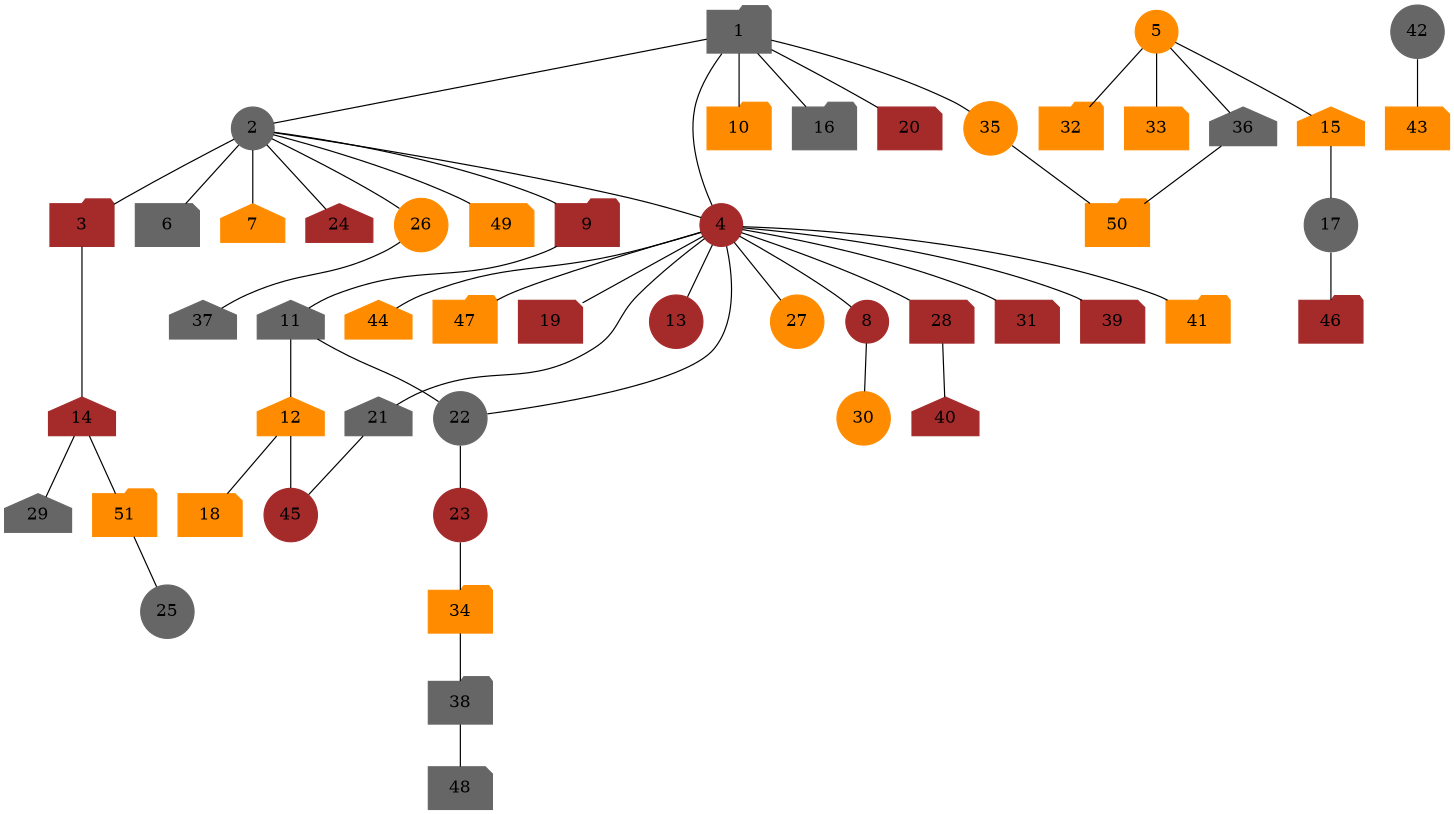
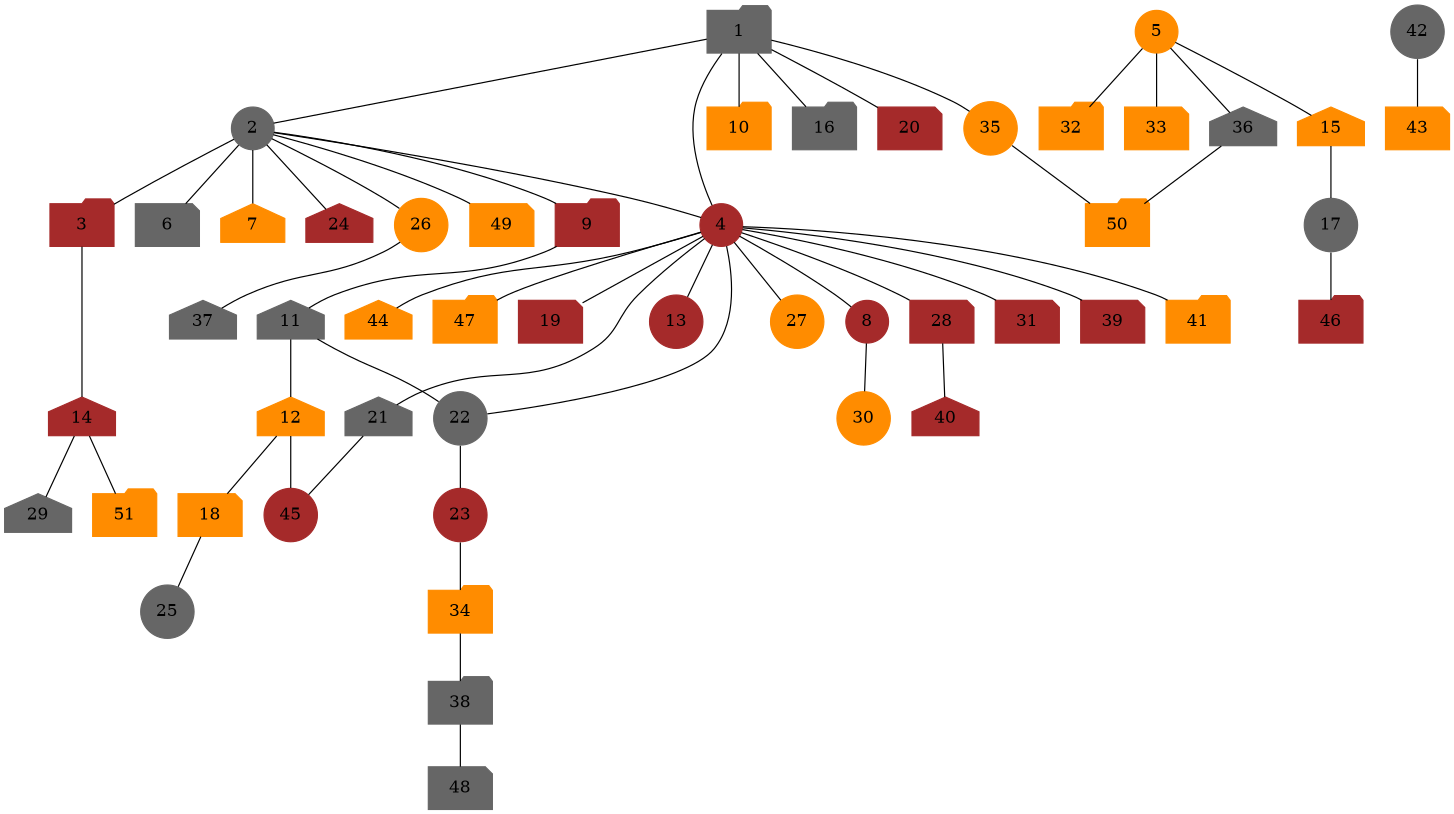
edge "51" -- "25": now "18" -- "25"
